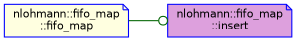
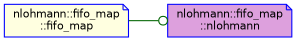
node "nlohmann::fifo_map ::insert": label "nlohmann::fifo_map ::insert" -> "nlohmann::fifo_map ::nlohmann"
